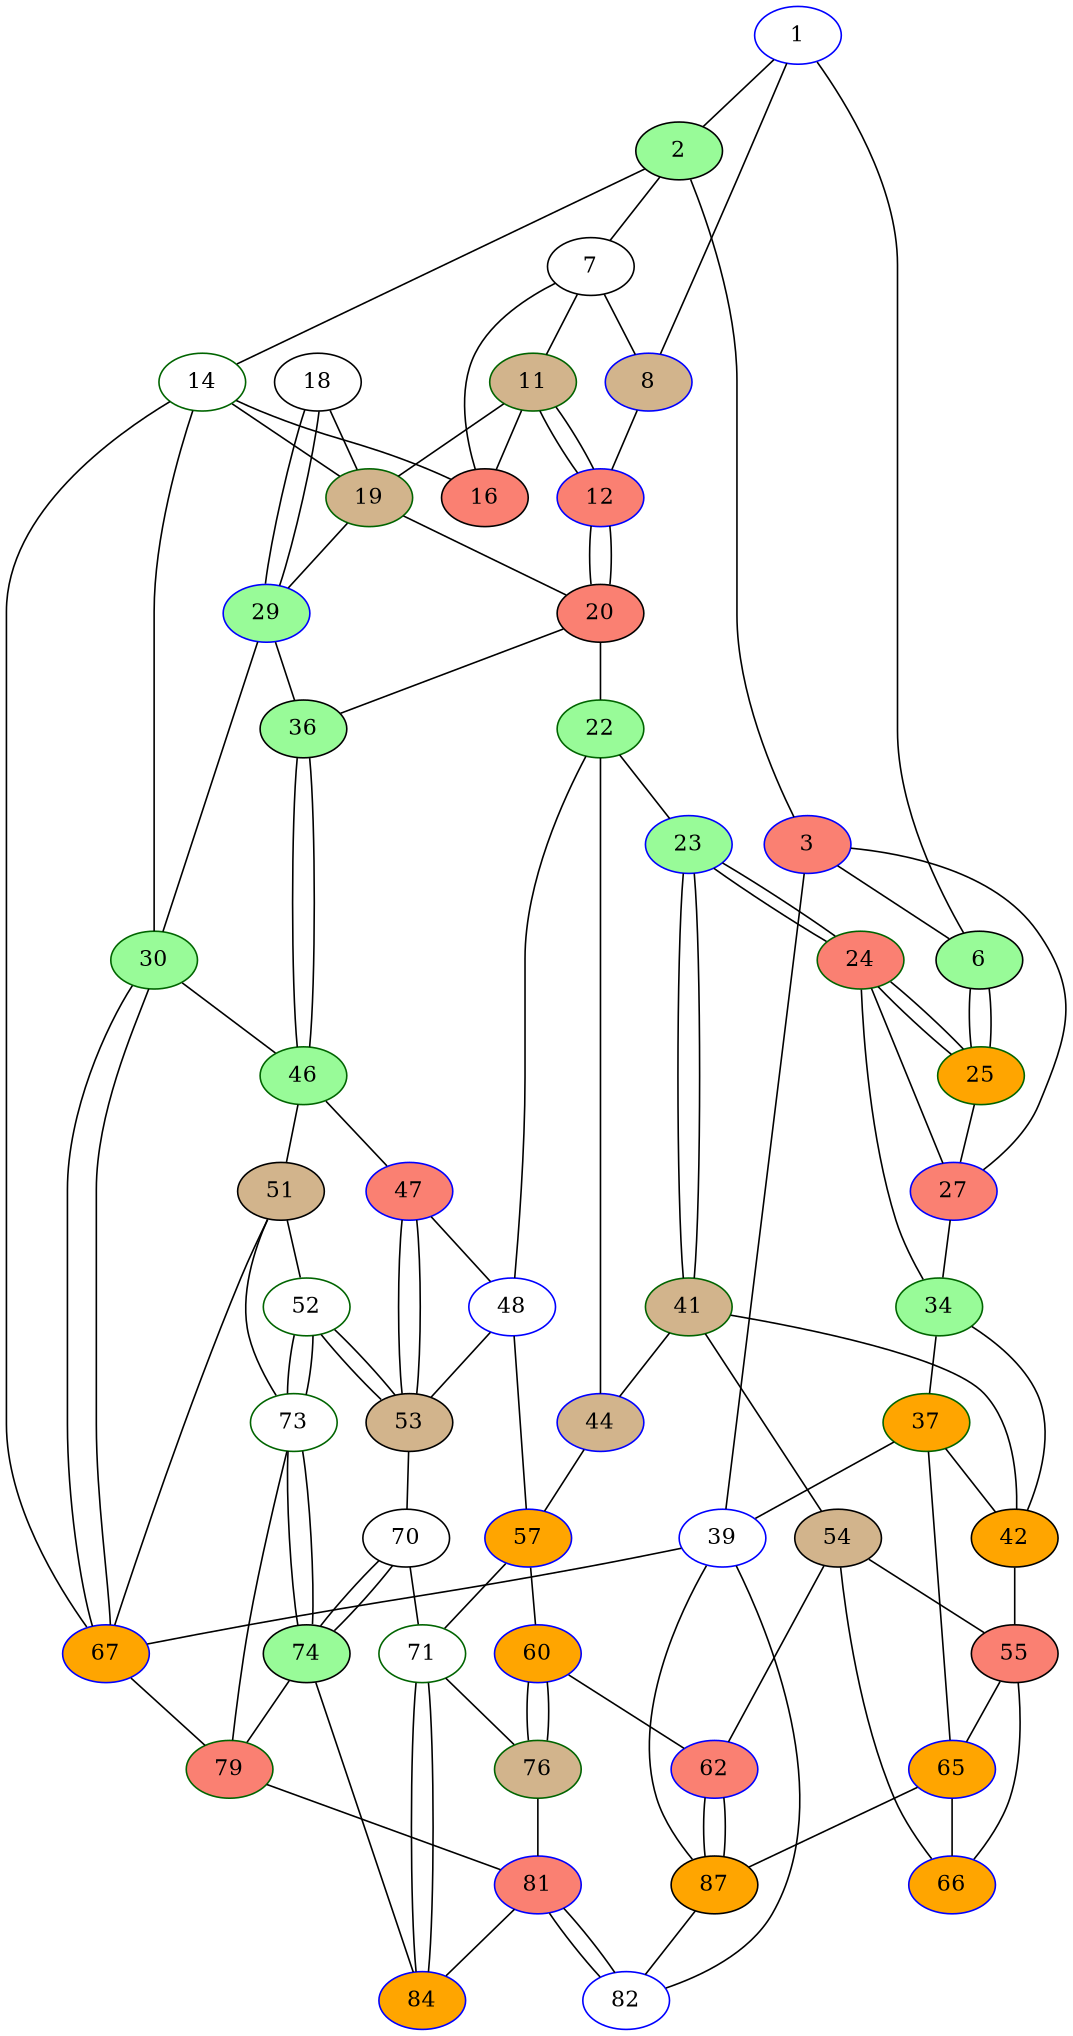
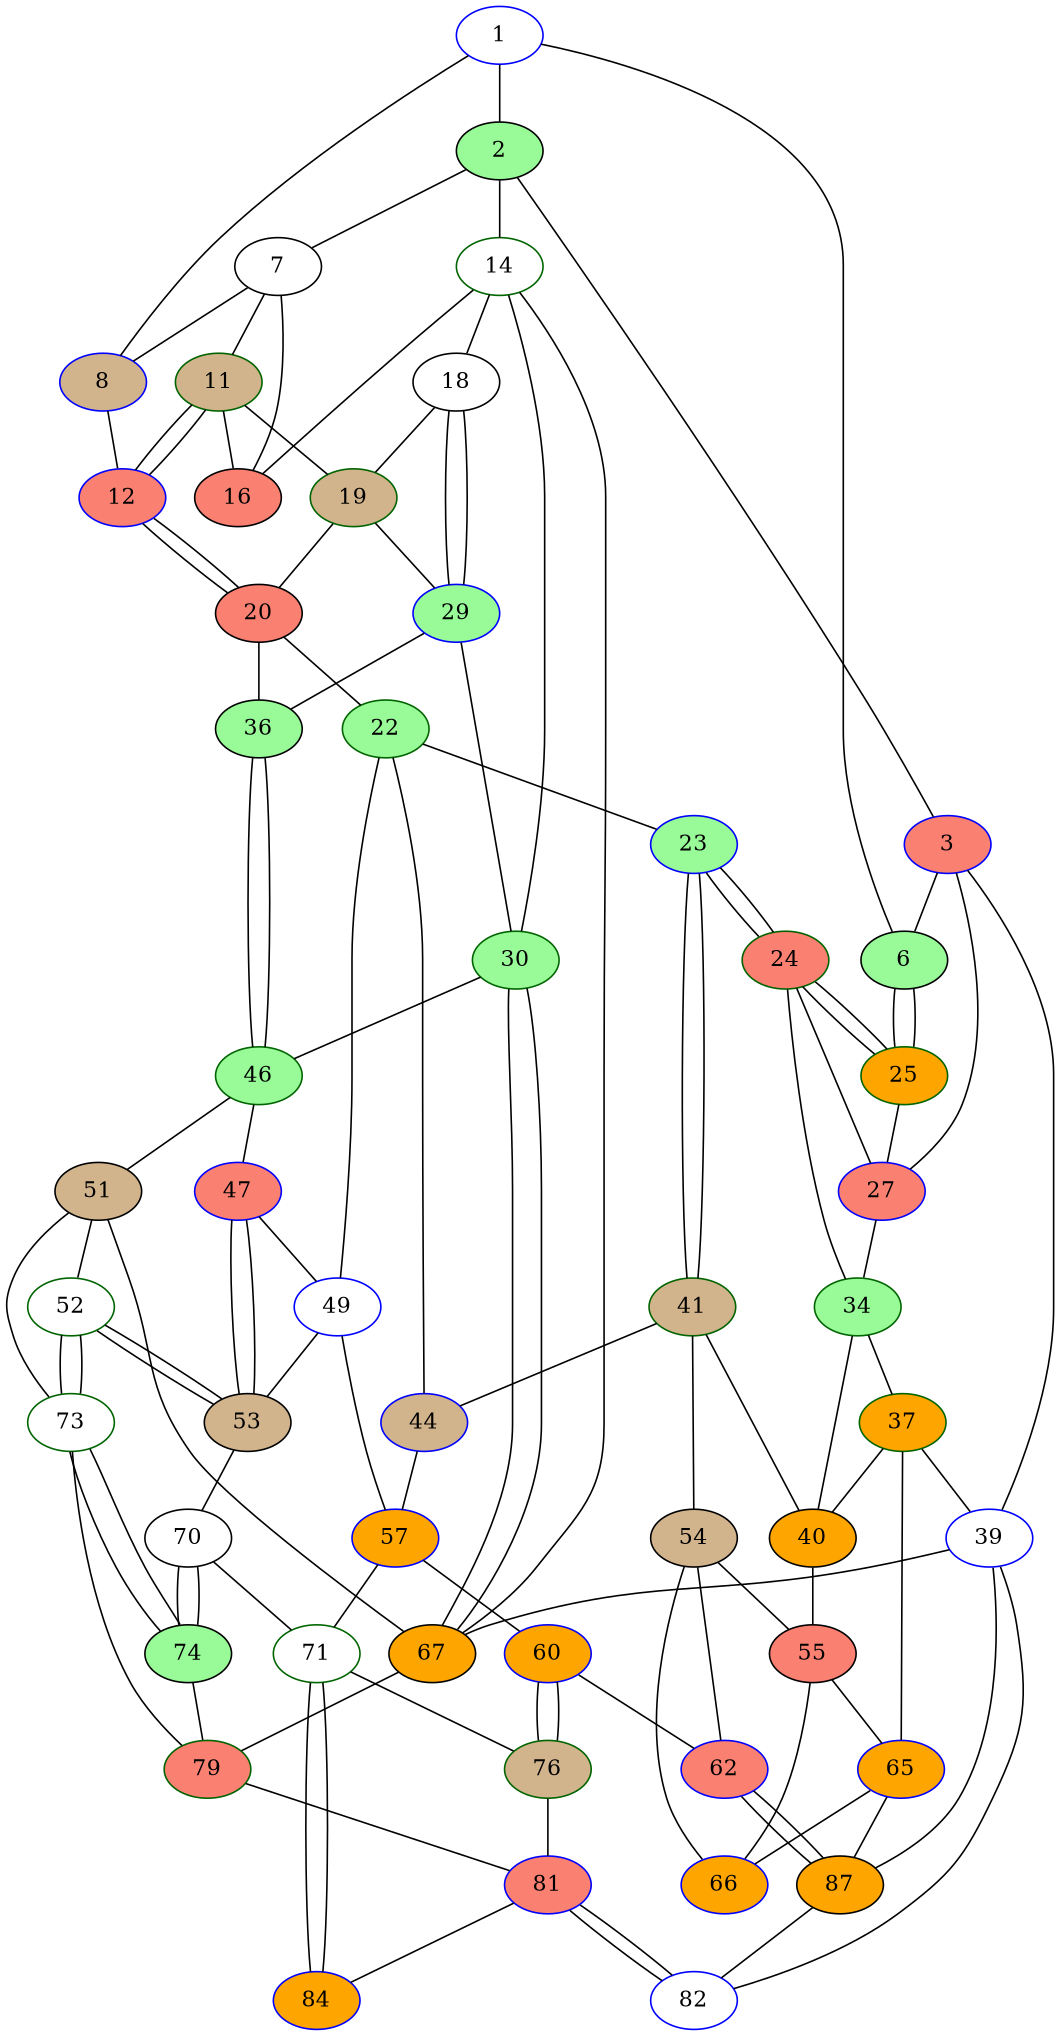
edge "14" -- "19": now "14" -- "18"
node "48": label "48" -> "49"
node "42": label "42" -> "40"
node "67": color blue -> black
edge "74" -- "84": removed
